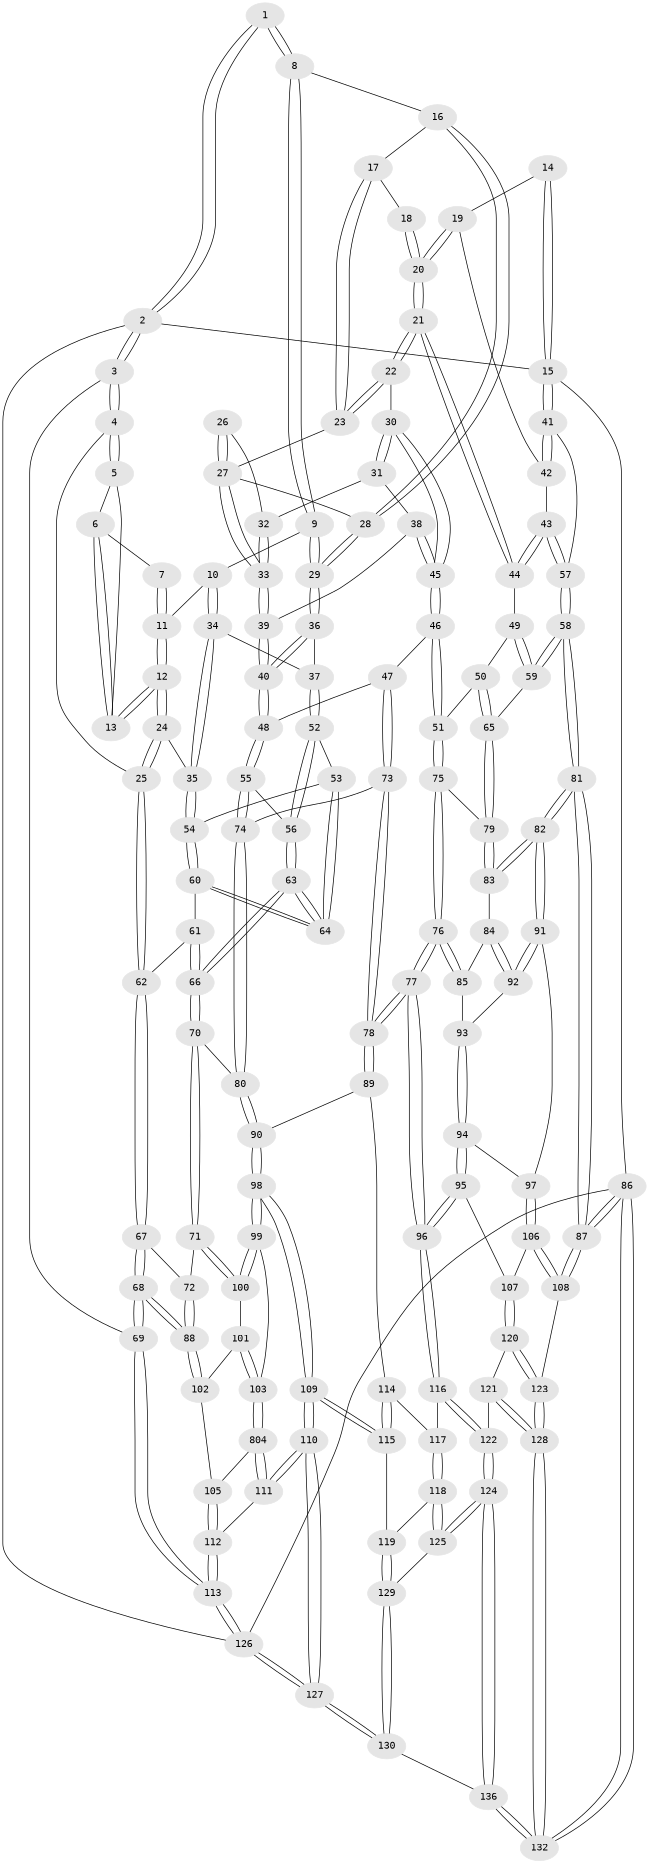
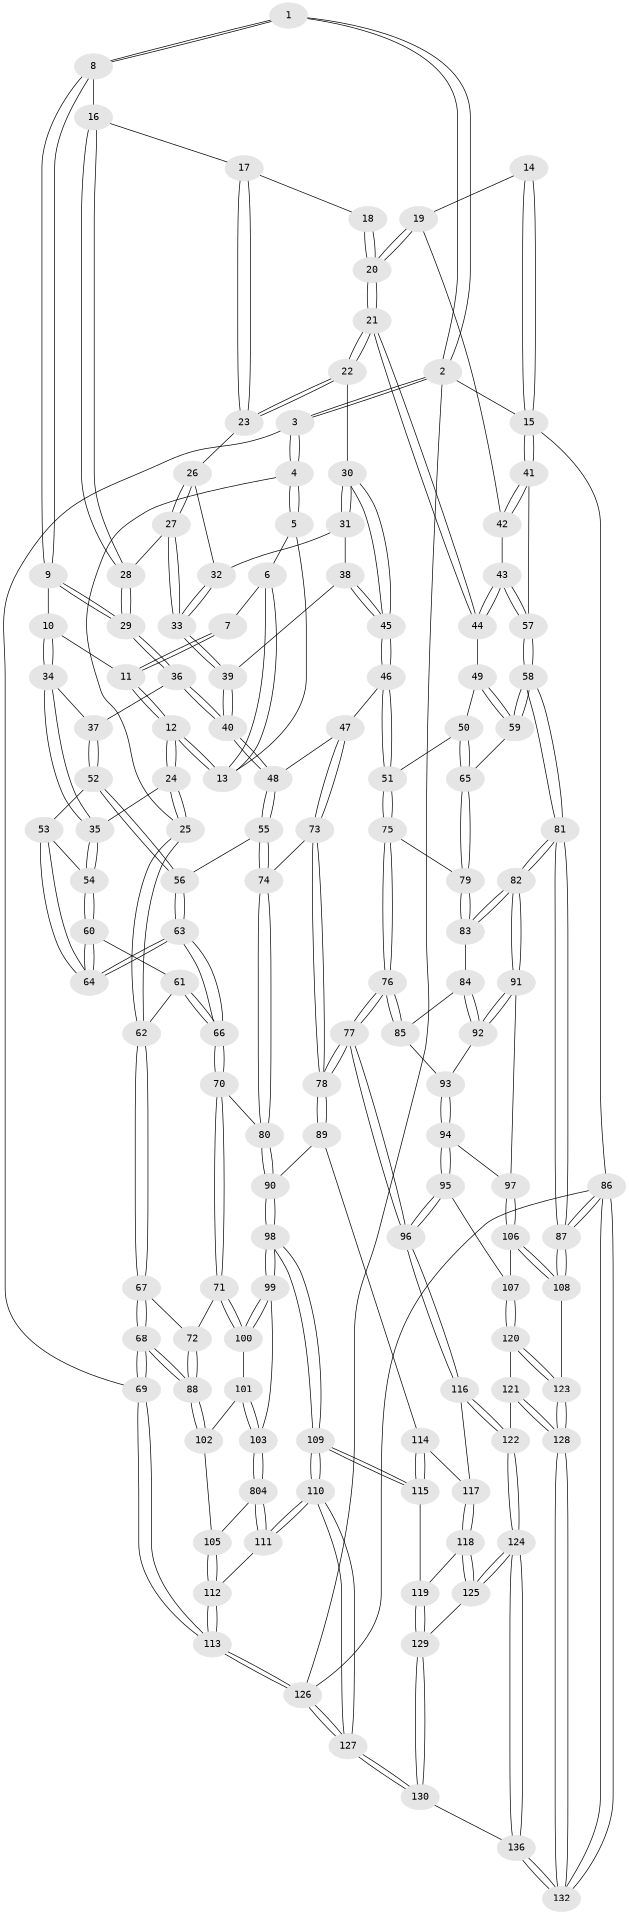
edge "23" -- "27": now "23" -- "26"
